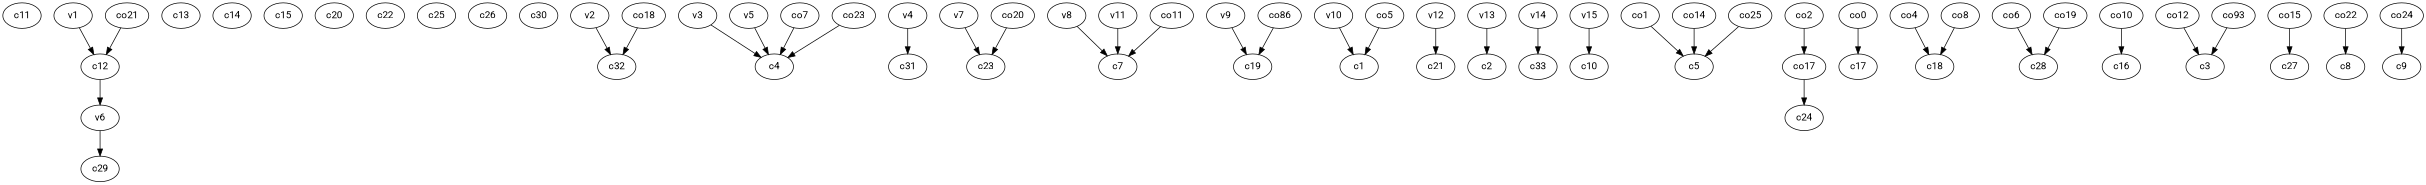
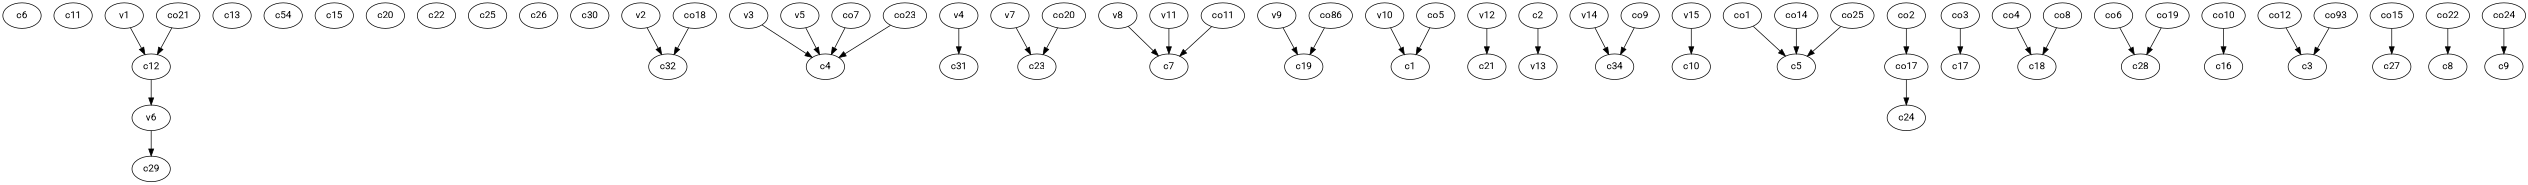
node "c6": added
node "c14": label "c14" -> "c54"
node "co9": added
node "co0": label "co0" -> "co3"
edge "v13" -> "c2": reversed
node "c33": label "c33" -> "c34"
